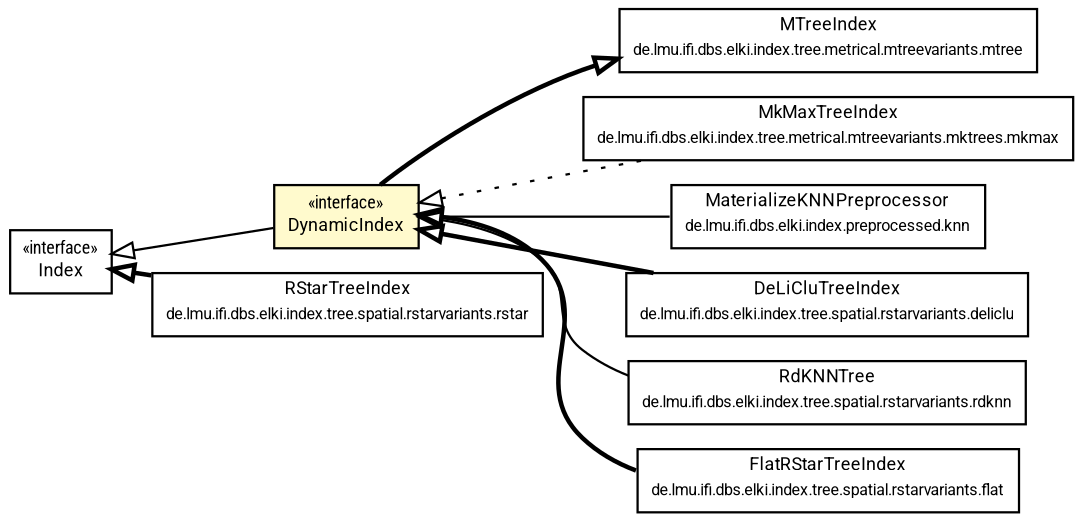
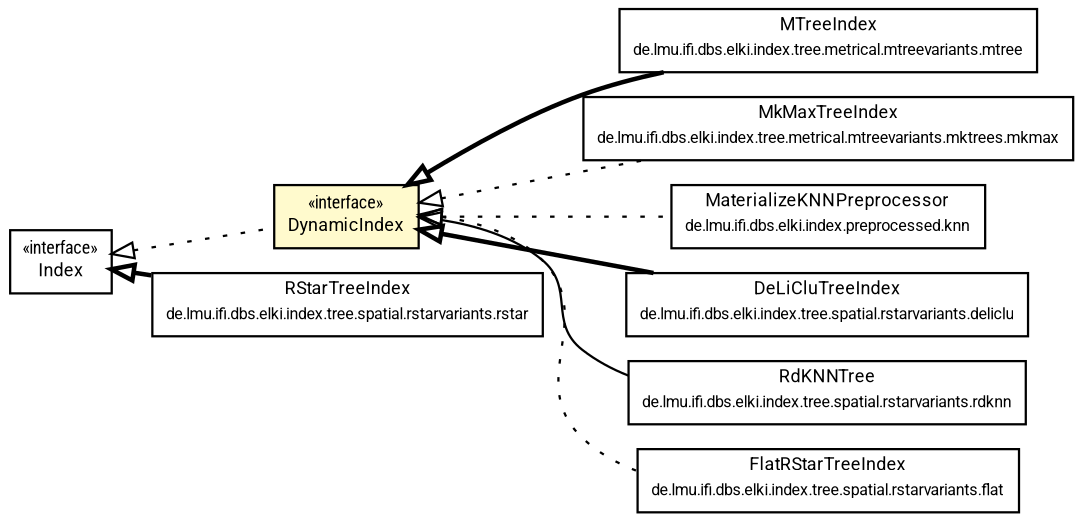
edge "DynamicIndex" -> "MTreeIndex": reversed
edge "MaterializeKNNPreprocessor" -> "DynamicIndex": style solid -> dotted
edge "DynamicIndex" -> "Index": style solid -> dotted
edge "FlatRStarTreeIndex" -> "DynamicIndex": style bold -> dotted
